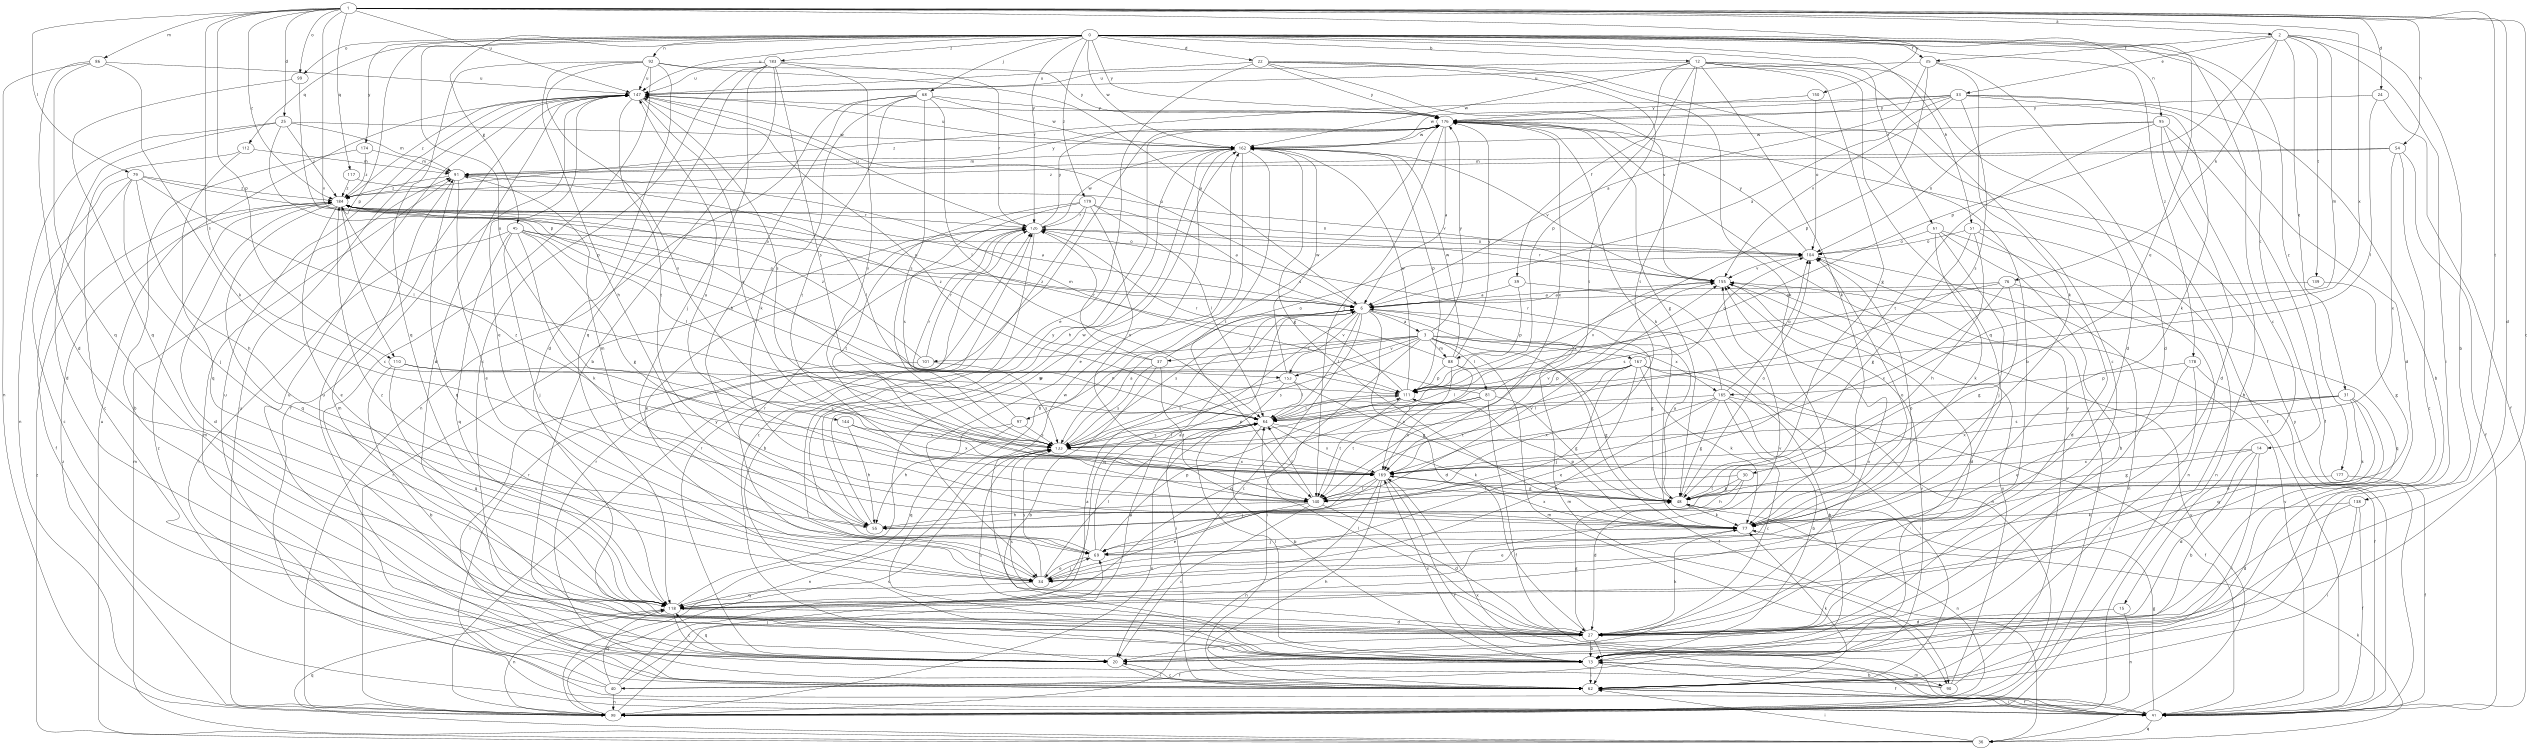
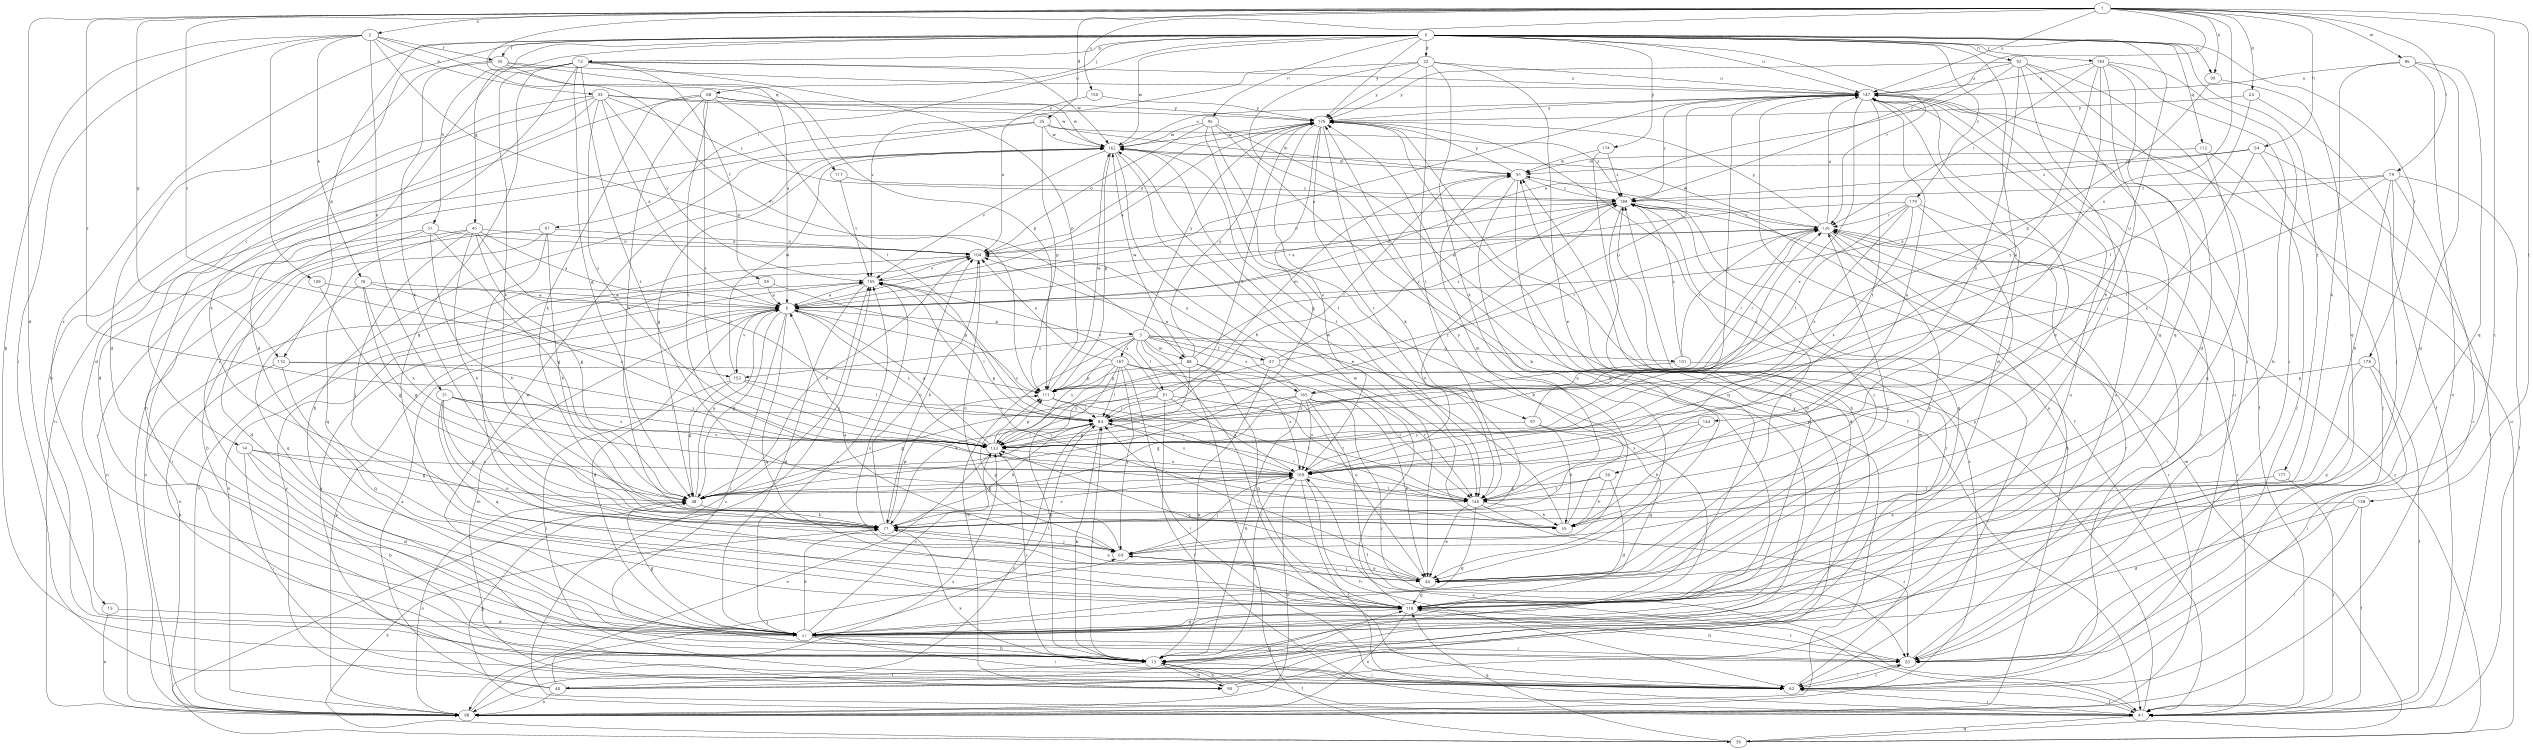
edge "104" -> "77": added, label "k"
edge "36" -> "62": removed, label "i"
